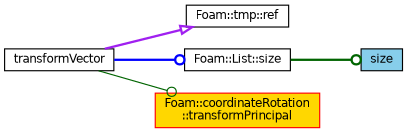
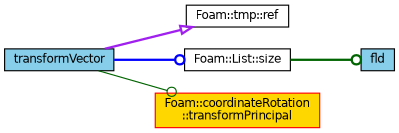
node "transformVector": fillcolor white -> skyblue
node "size": label "size" -> "fld"
